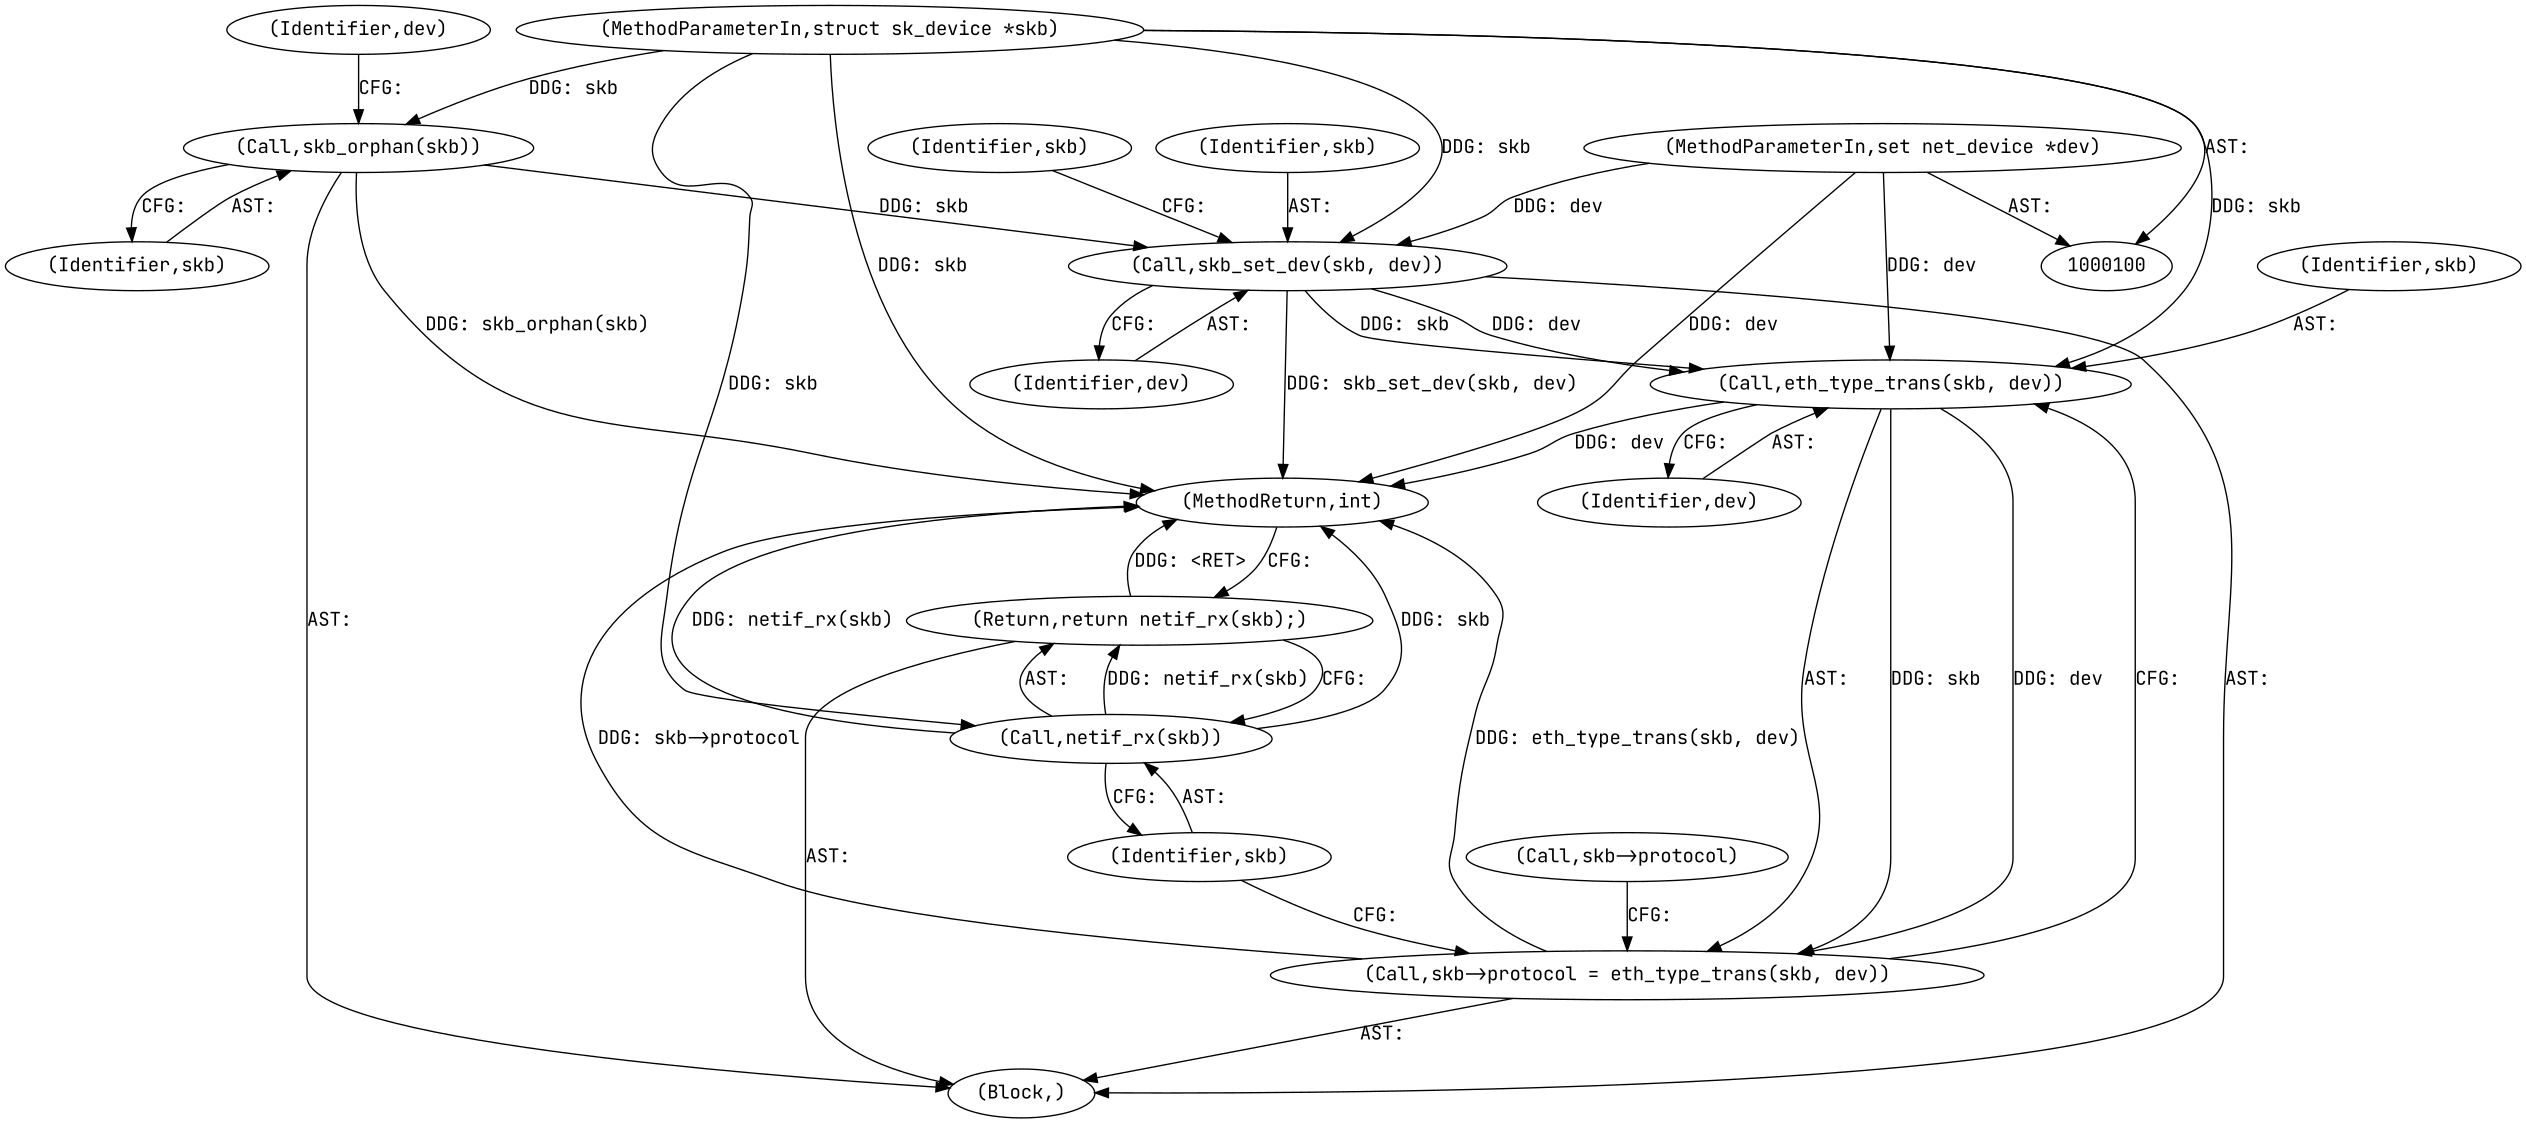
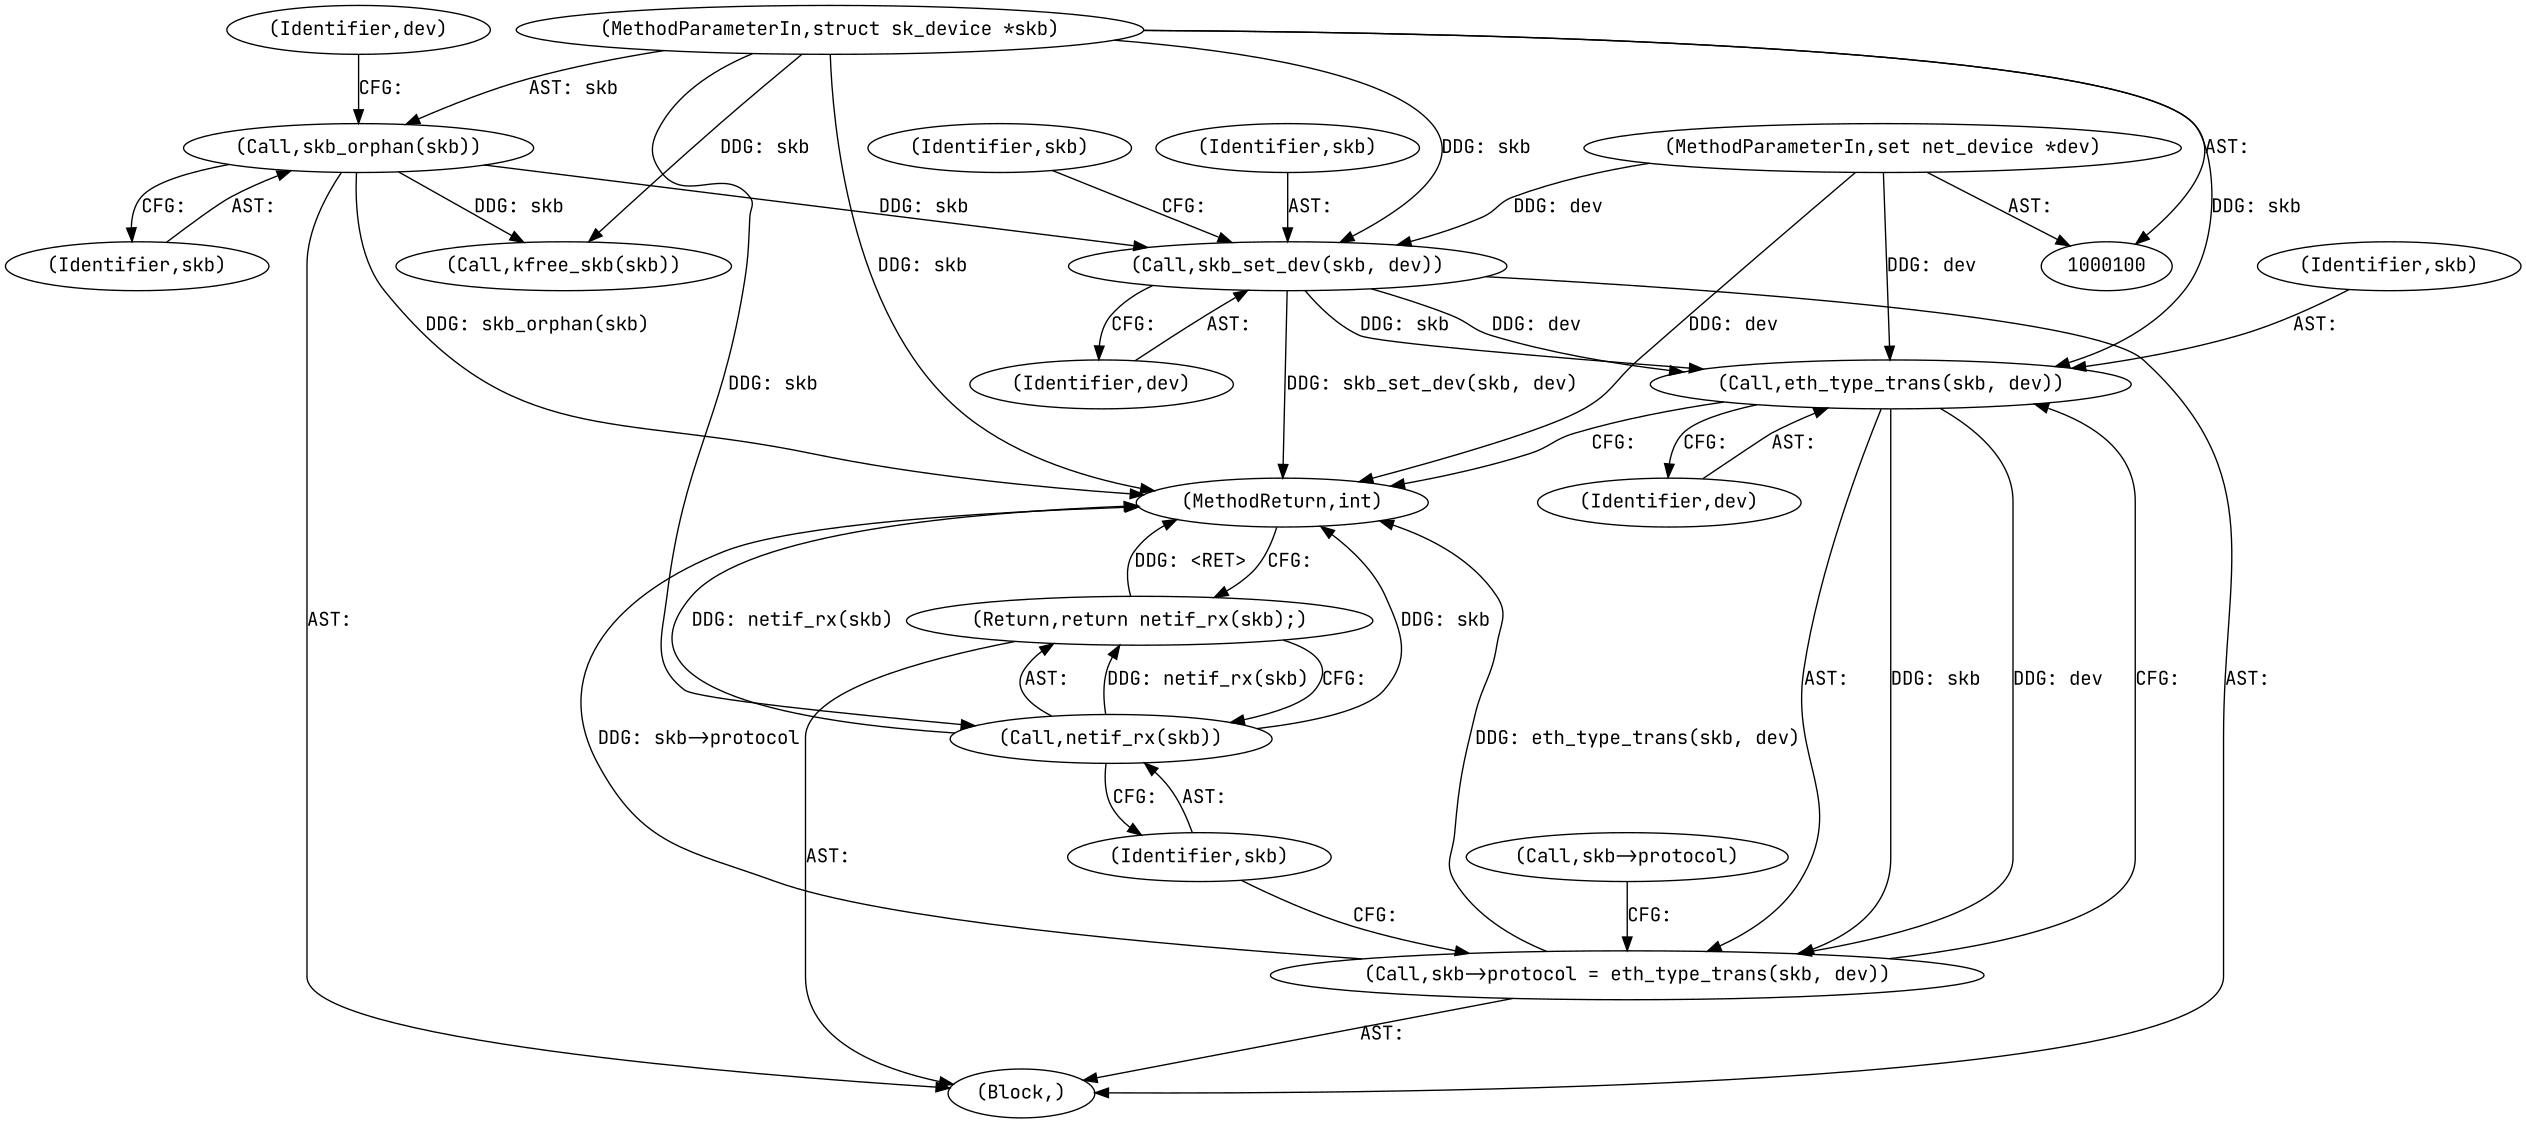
edge "(MethodParameterIn,struct sk_device *skb)" -> "(Call,skb_orphan(skb))": label "DDG: skb" -> "AST: skb"
node "(Call,kfree_skb(skb))": added
edge "(Call,eth_type_trans(skb, dev))" -> "(MethodReturn,int)": label "DDG: dev" -> "CFG: "
